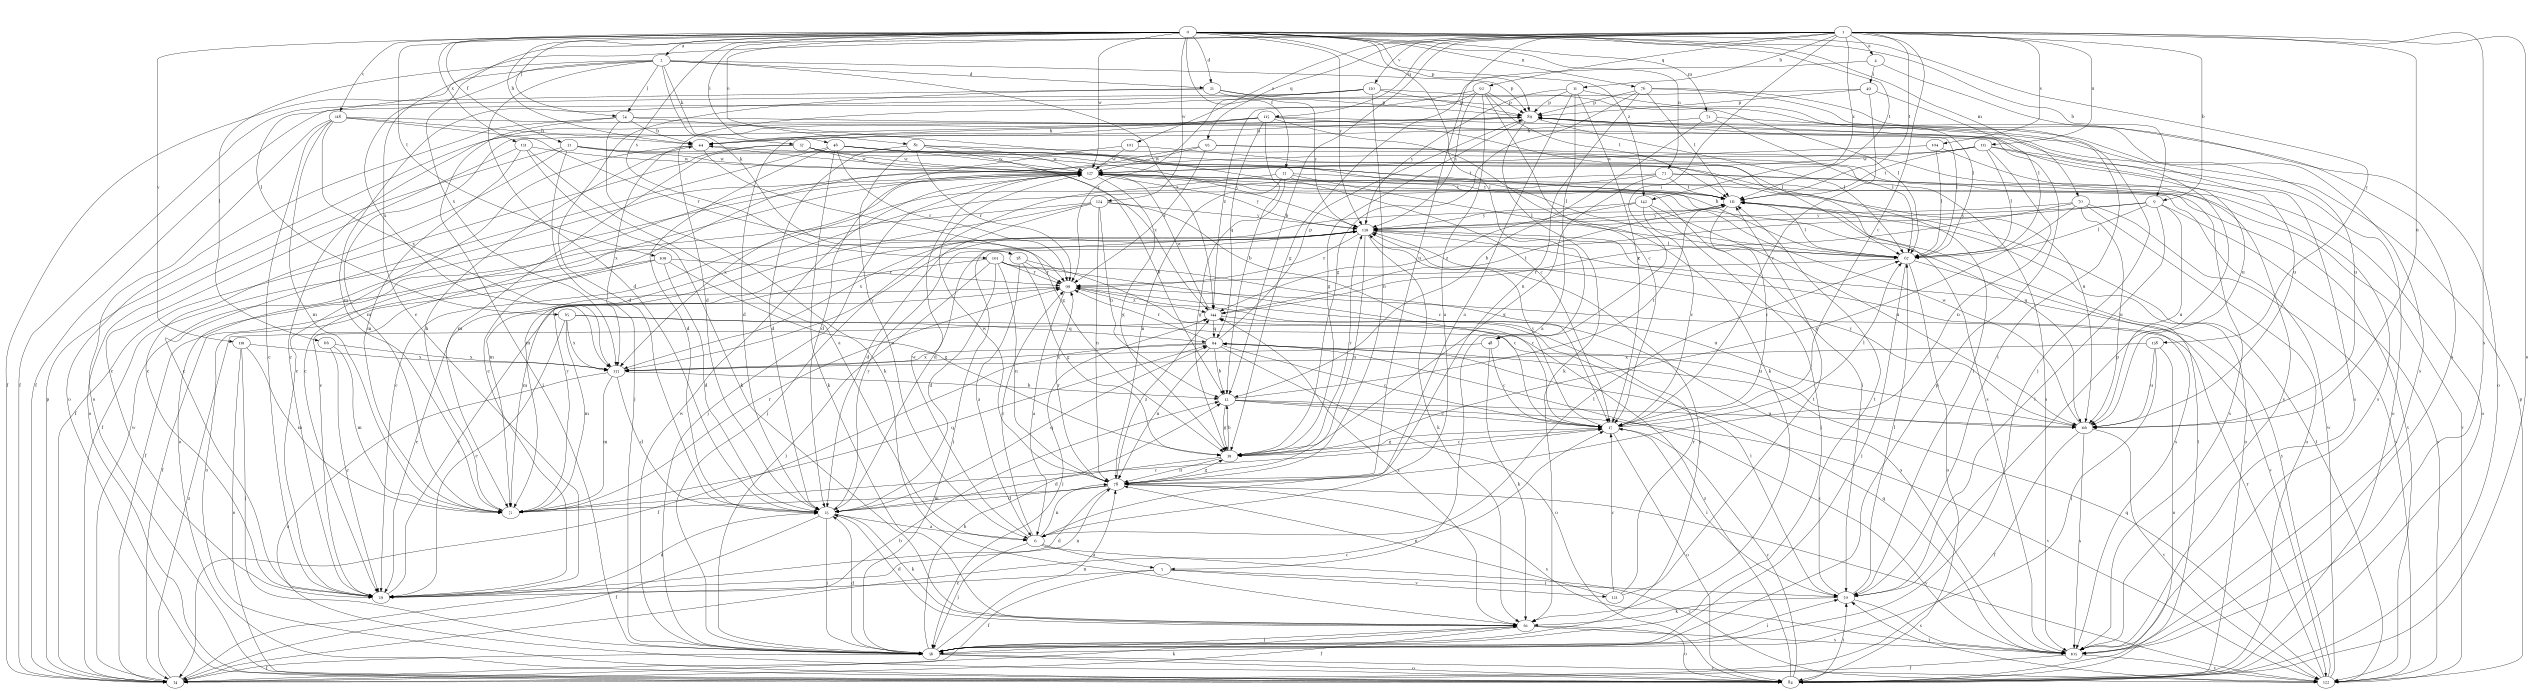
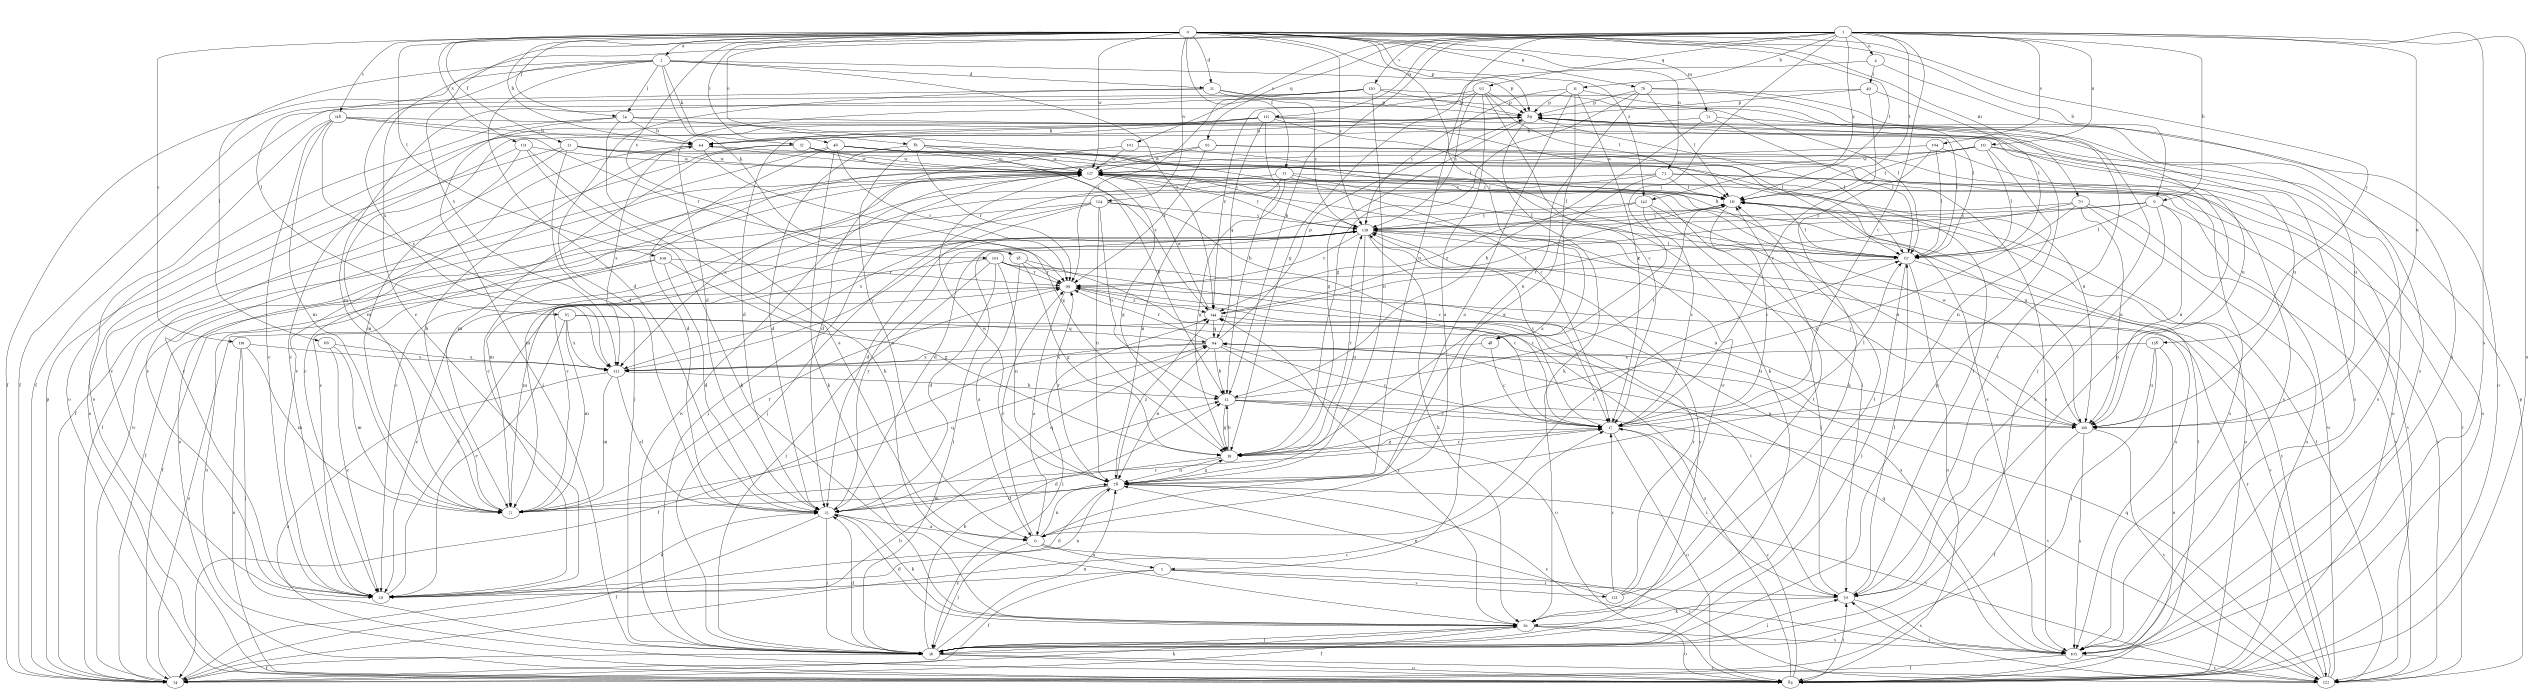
edge "6" -> "127": now "121" -> "127"
edge "94" -> "105": removed, label "s"
edge "48" -> "61": now "104" -> "61"
